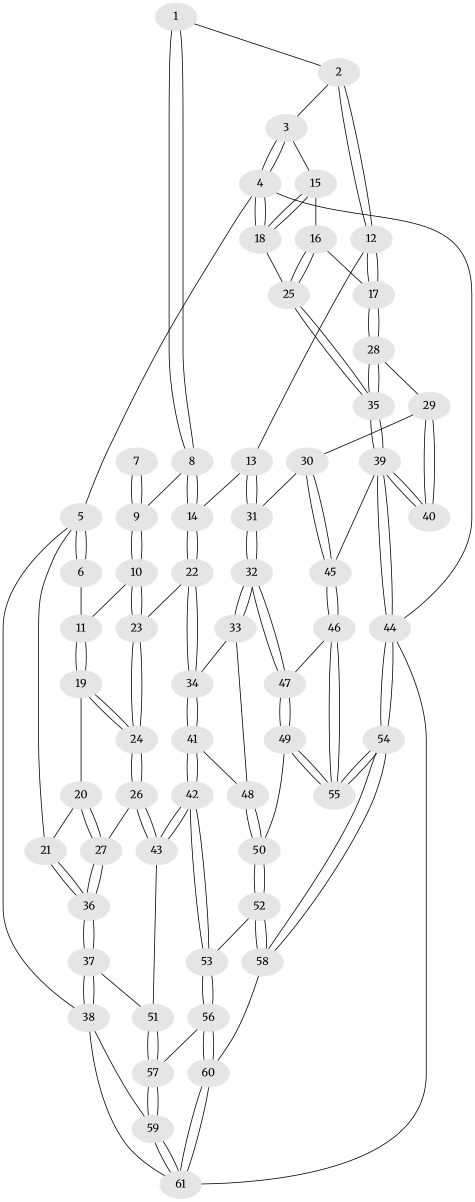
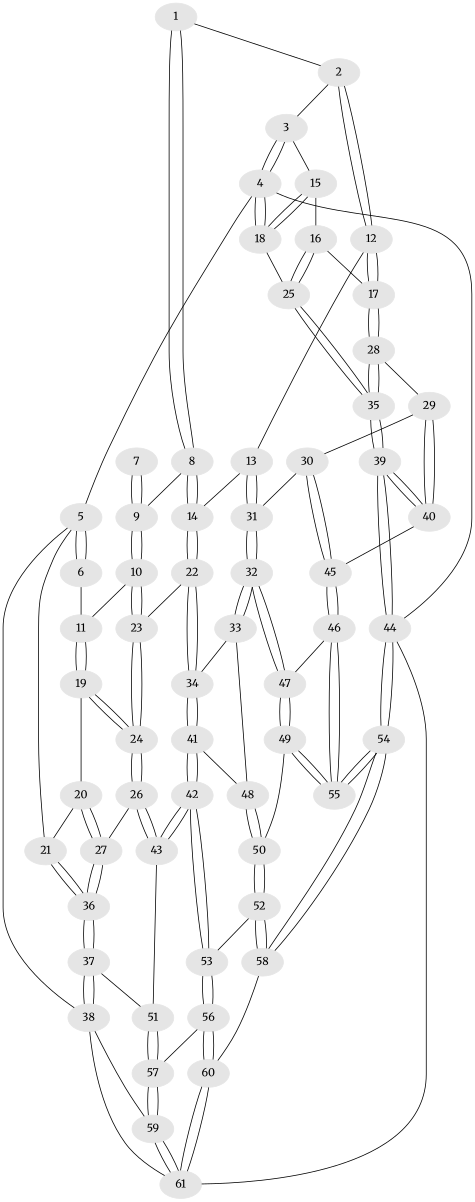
edge "39" -- "45": now "40" -- "45"
